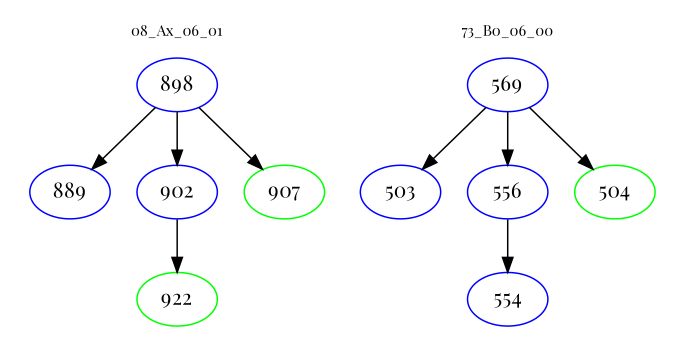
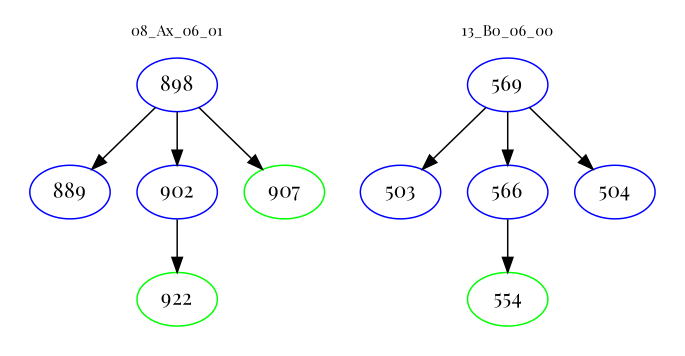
cluster "73_B0_06_00": label "73_B0_06_00" -> "13_B0_06_00"
node "556": label "556" -> "566"
node "504": color green -> blue
node "554": color blue -> green
